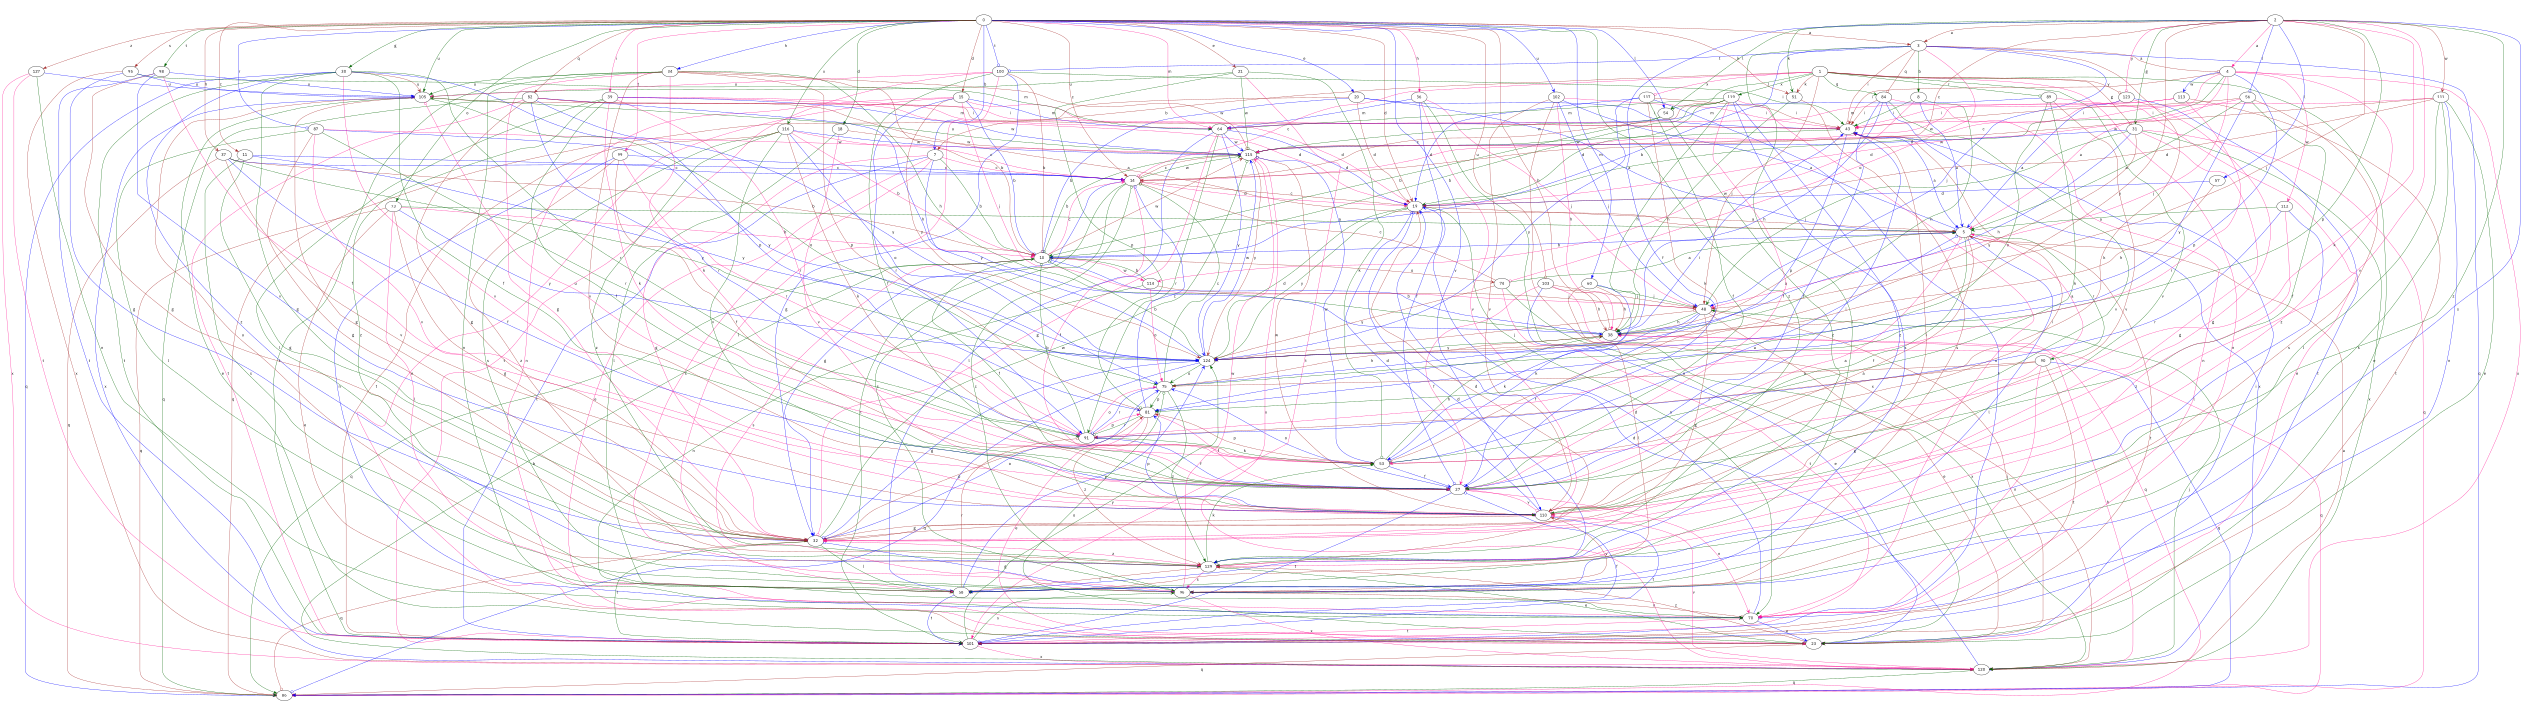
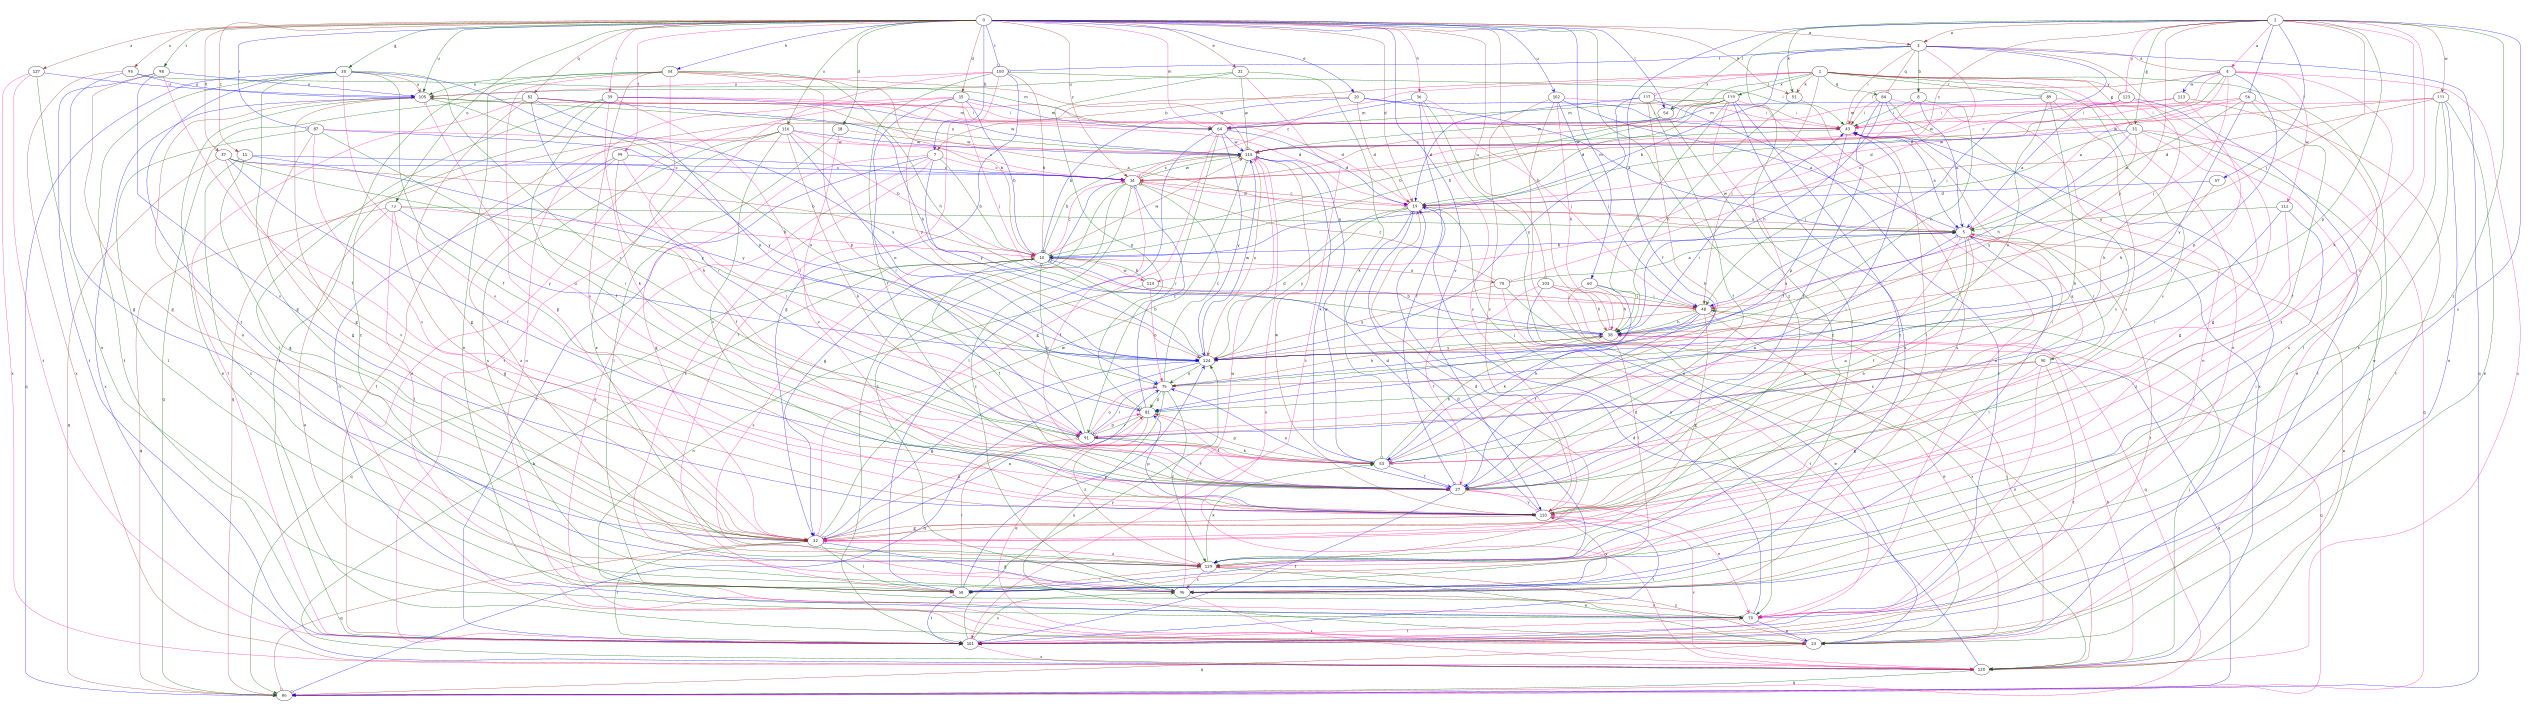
edge "115" -> "53": added, label "k"
edge "101" -> "27": removed, label "f"
